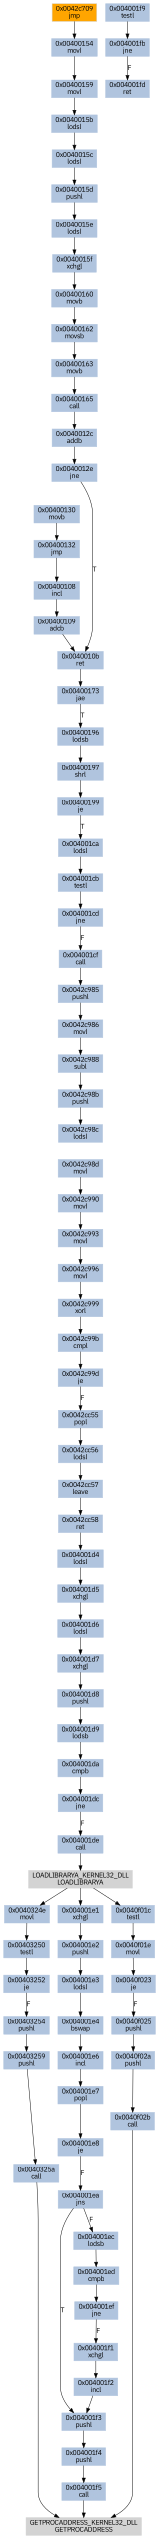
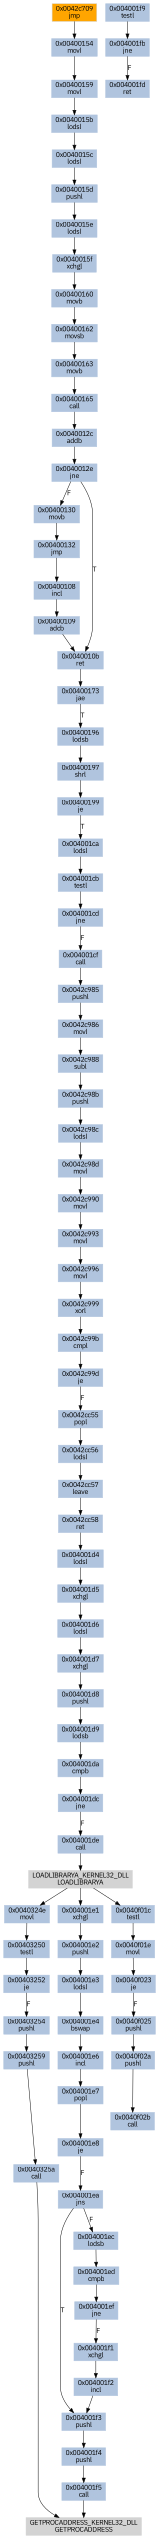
edge "0x0040012e jne" -> "0x00400130 movb": added, label "F"
edge "0x0042c98c lodsl" -> "0x0042c98d movl": added
edge "0x0040f02b call" -> "GETPROCADDRESS_KERNEL32_DLL GETPROCADDRESS": removed
